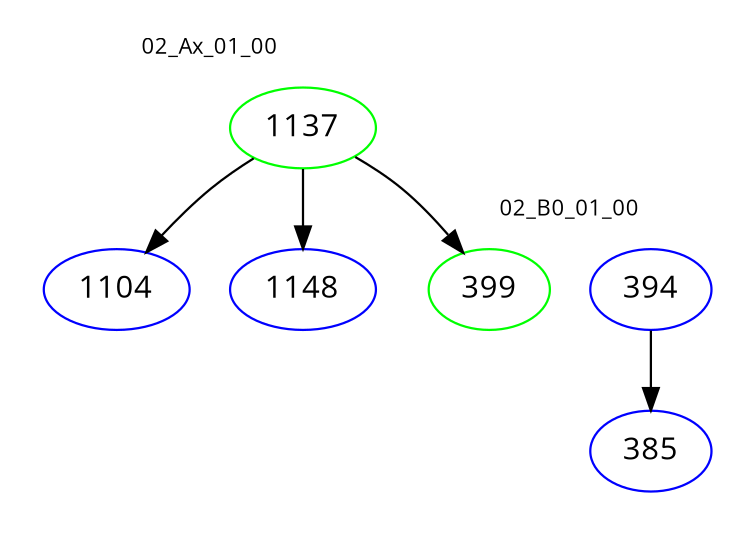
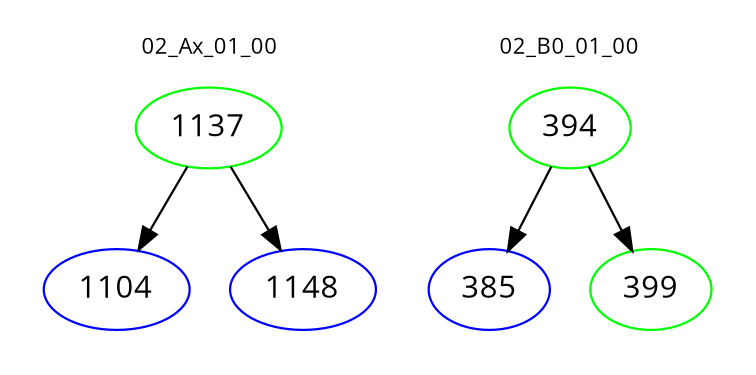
edge "1137" -> "399": now "394" -> "399"
node "394": color blue -> green
